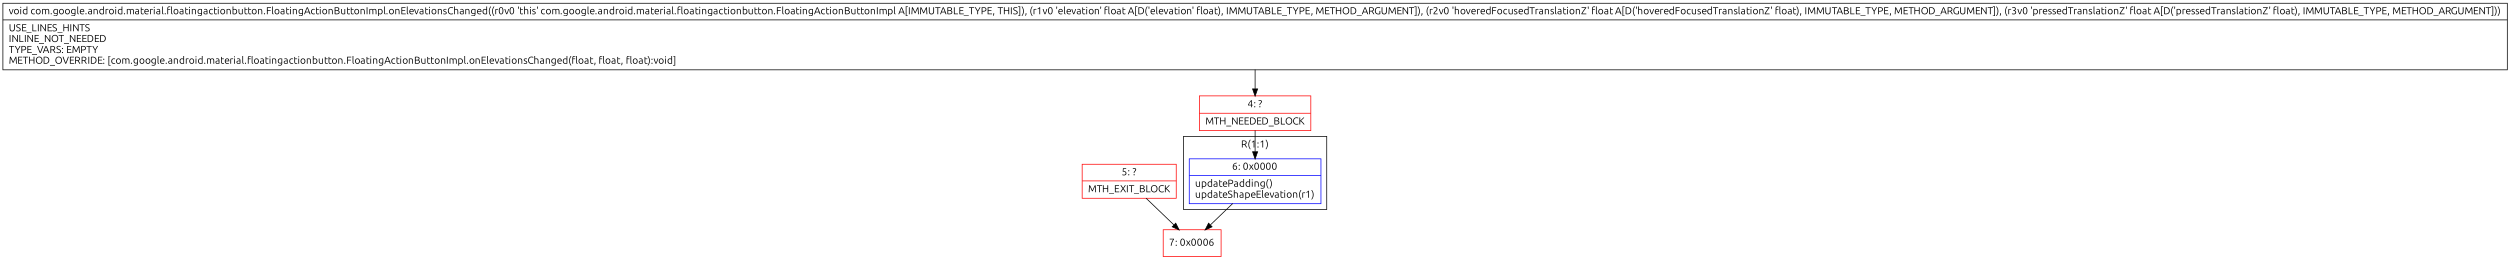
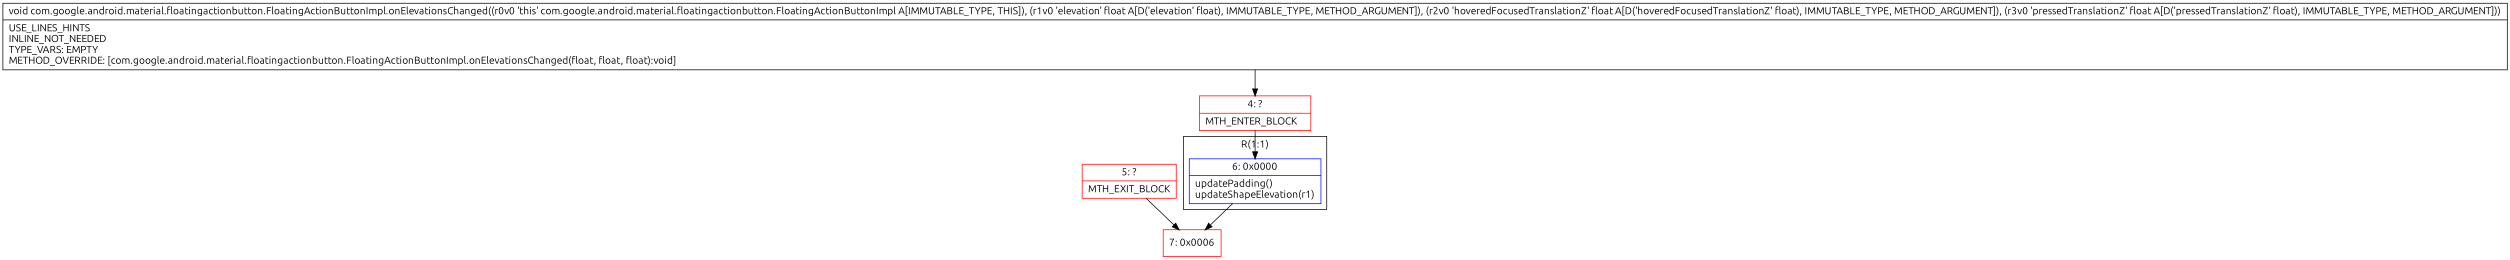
node "4: ?": text "MTH_NEEDED_BLOCK" -> "MTH_ENTER_BLOCK"
